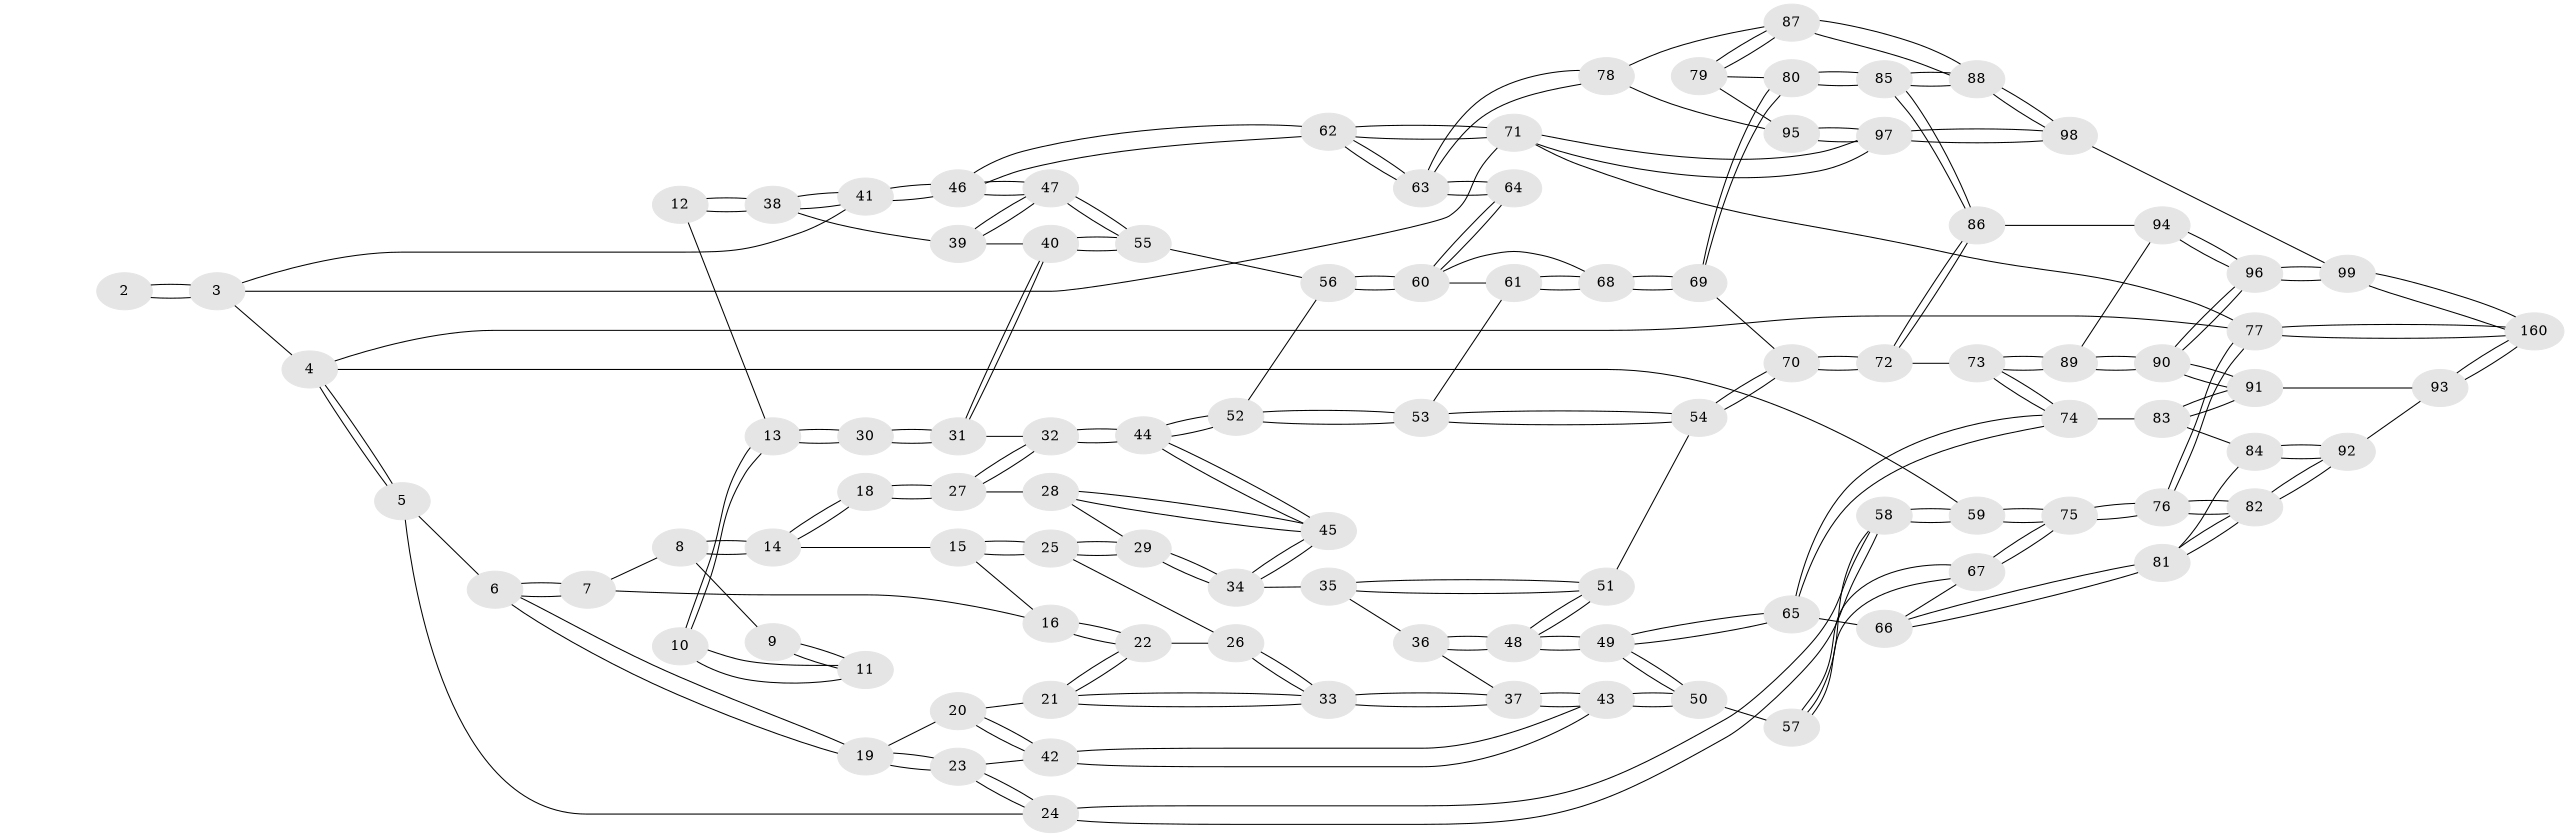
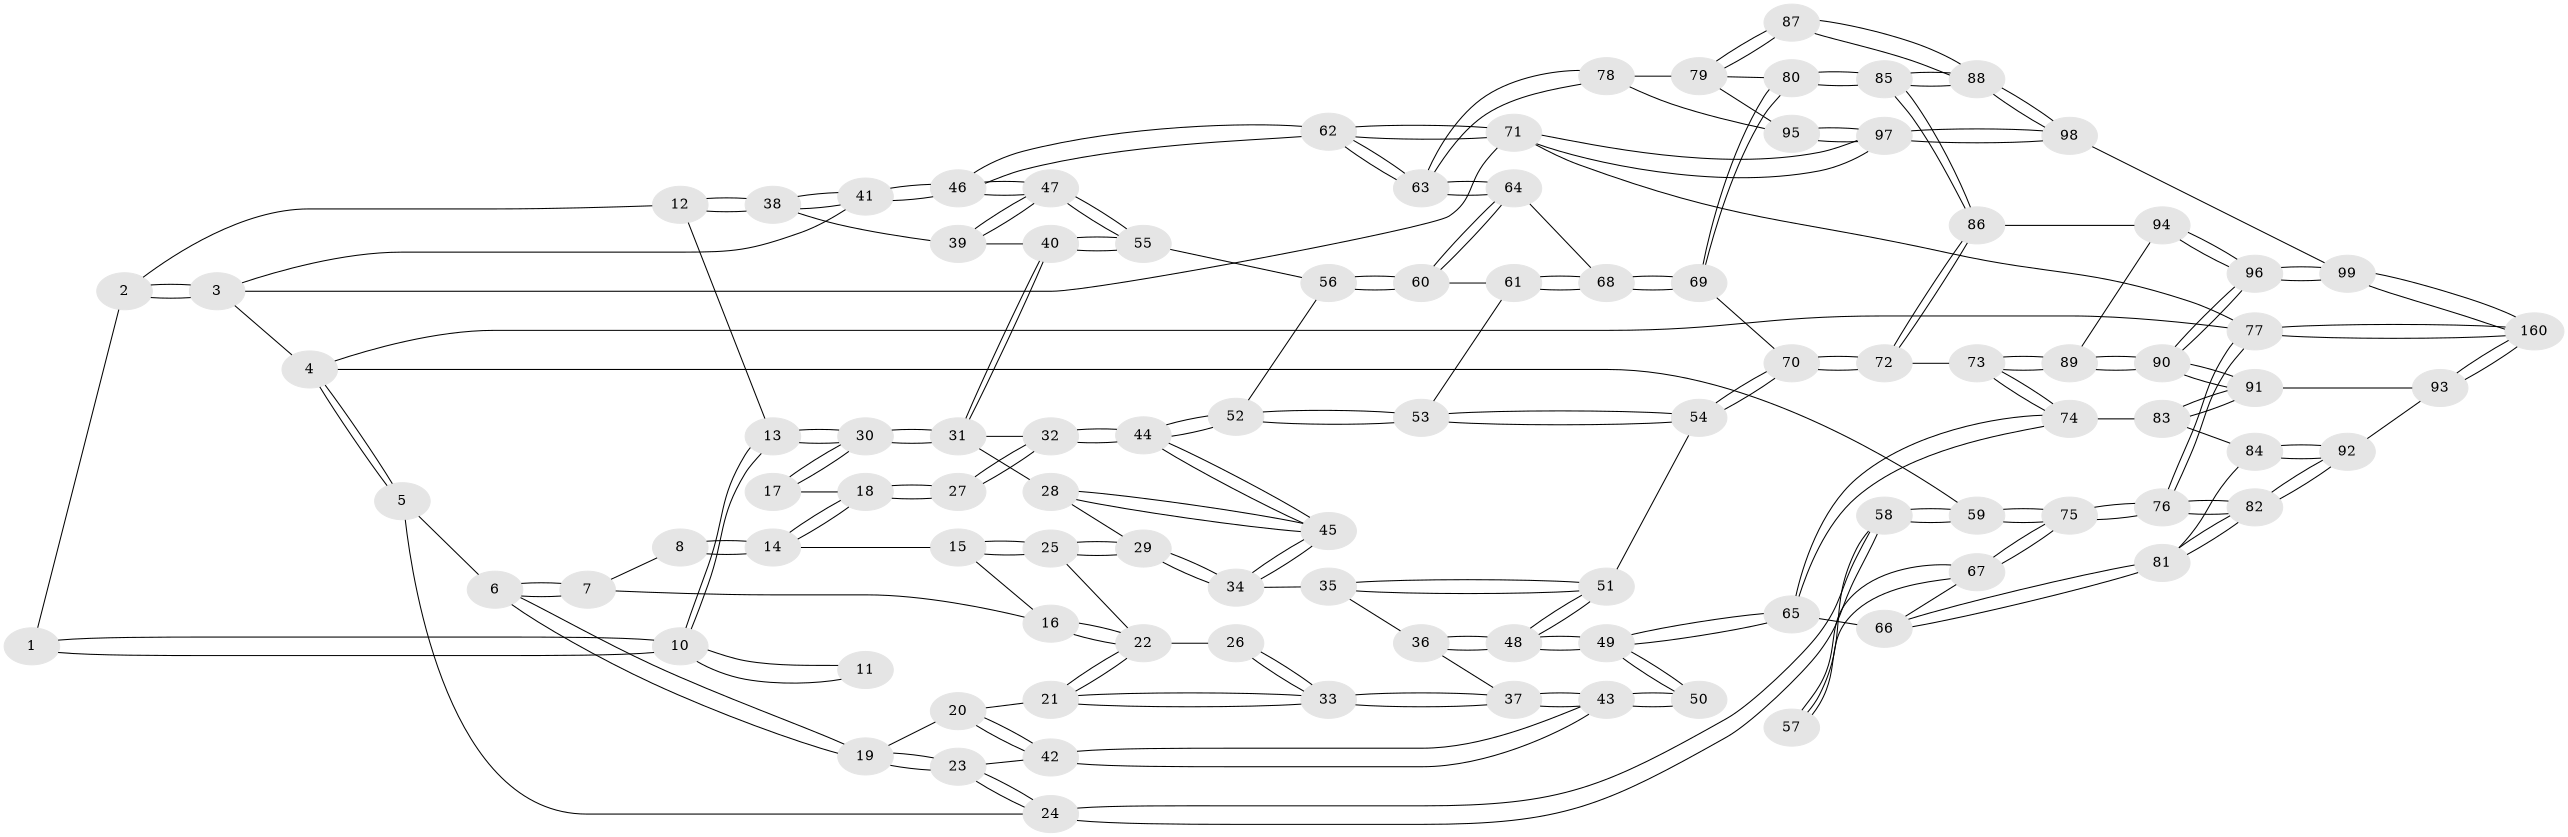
edge "87" -- "78": now "79" -- "78"
edge "12" -- "2": added
edge "60" -- "68": now "64" -- "68"
node "17": added
edge "27" -- "28": now "31" -- "28"
edge "25" -- "26": now "25" -- "22"
node "9": removed
node "1": added
edge "50" -- "57": removed
